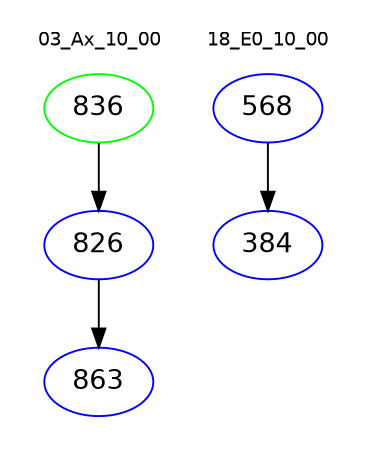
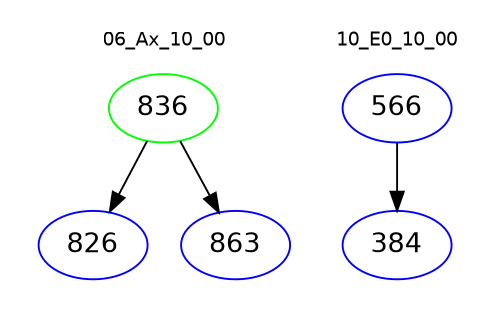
cluster "03_Ax_10_00": label "03_Ax_10_00" -> "06_Ax_10_00"
cluster "18_E0_10_00": label "18_E0_10_00" -> "10_E0_10_00"
node "568": label "568" -> "566"
edge "826" -> "863": now "836" -> "863"
